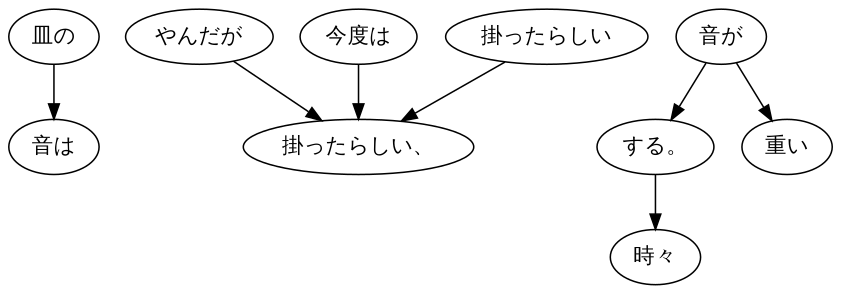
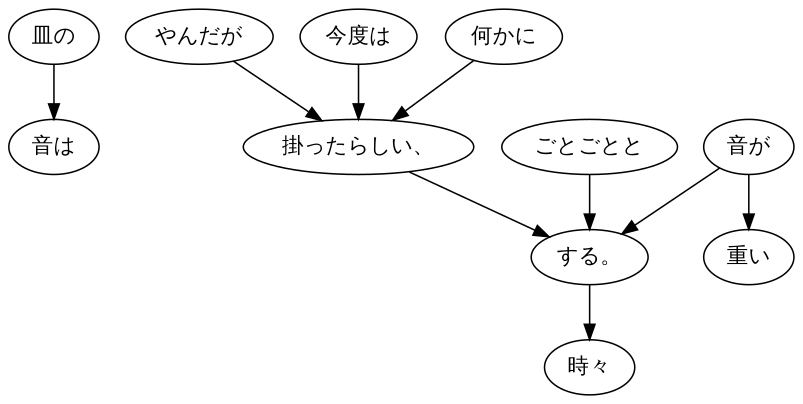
node "掛ったらしい": label "掛ったらしい" -> "何かに"
node "ごとごとと": added
edge "掛ったらしい、" -> "する。": added
